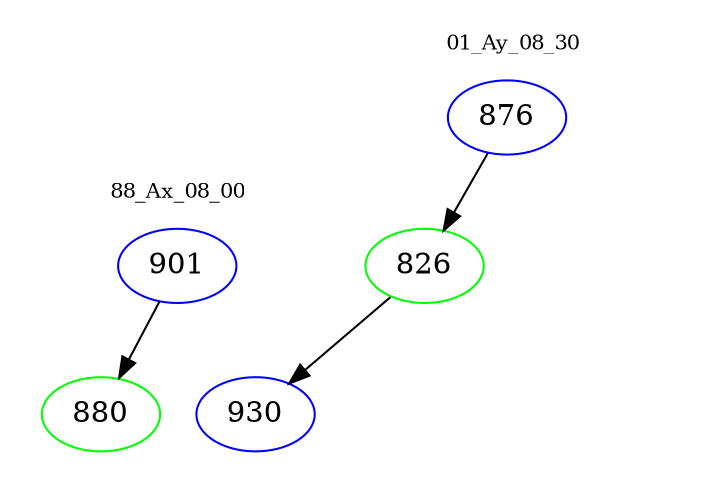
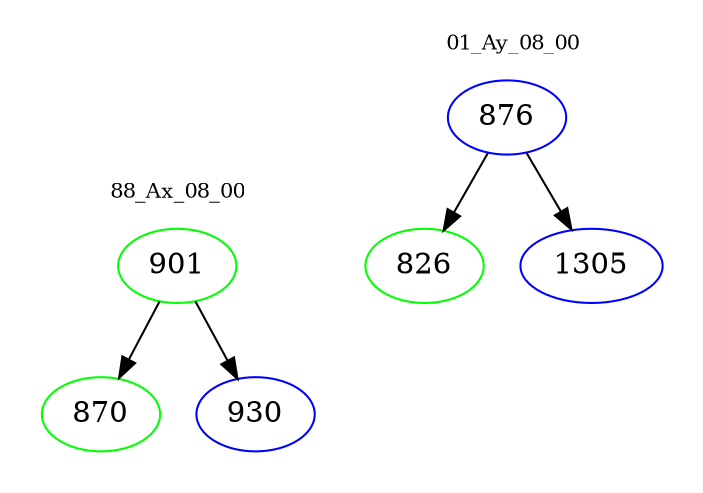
cluster "01_Ay_08_30": label "01_Ay_08_30" -> "01_Ay_08_00"
node "901": color blue -> green
node "1305": added
edge "826" -> "930": now "901" -> "930"
node "880": label "880" -> "870"
